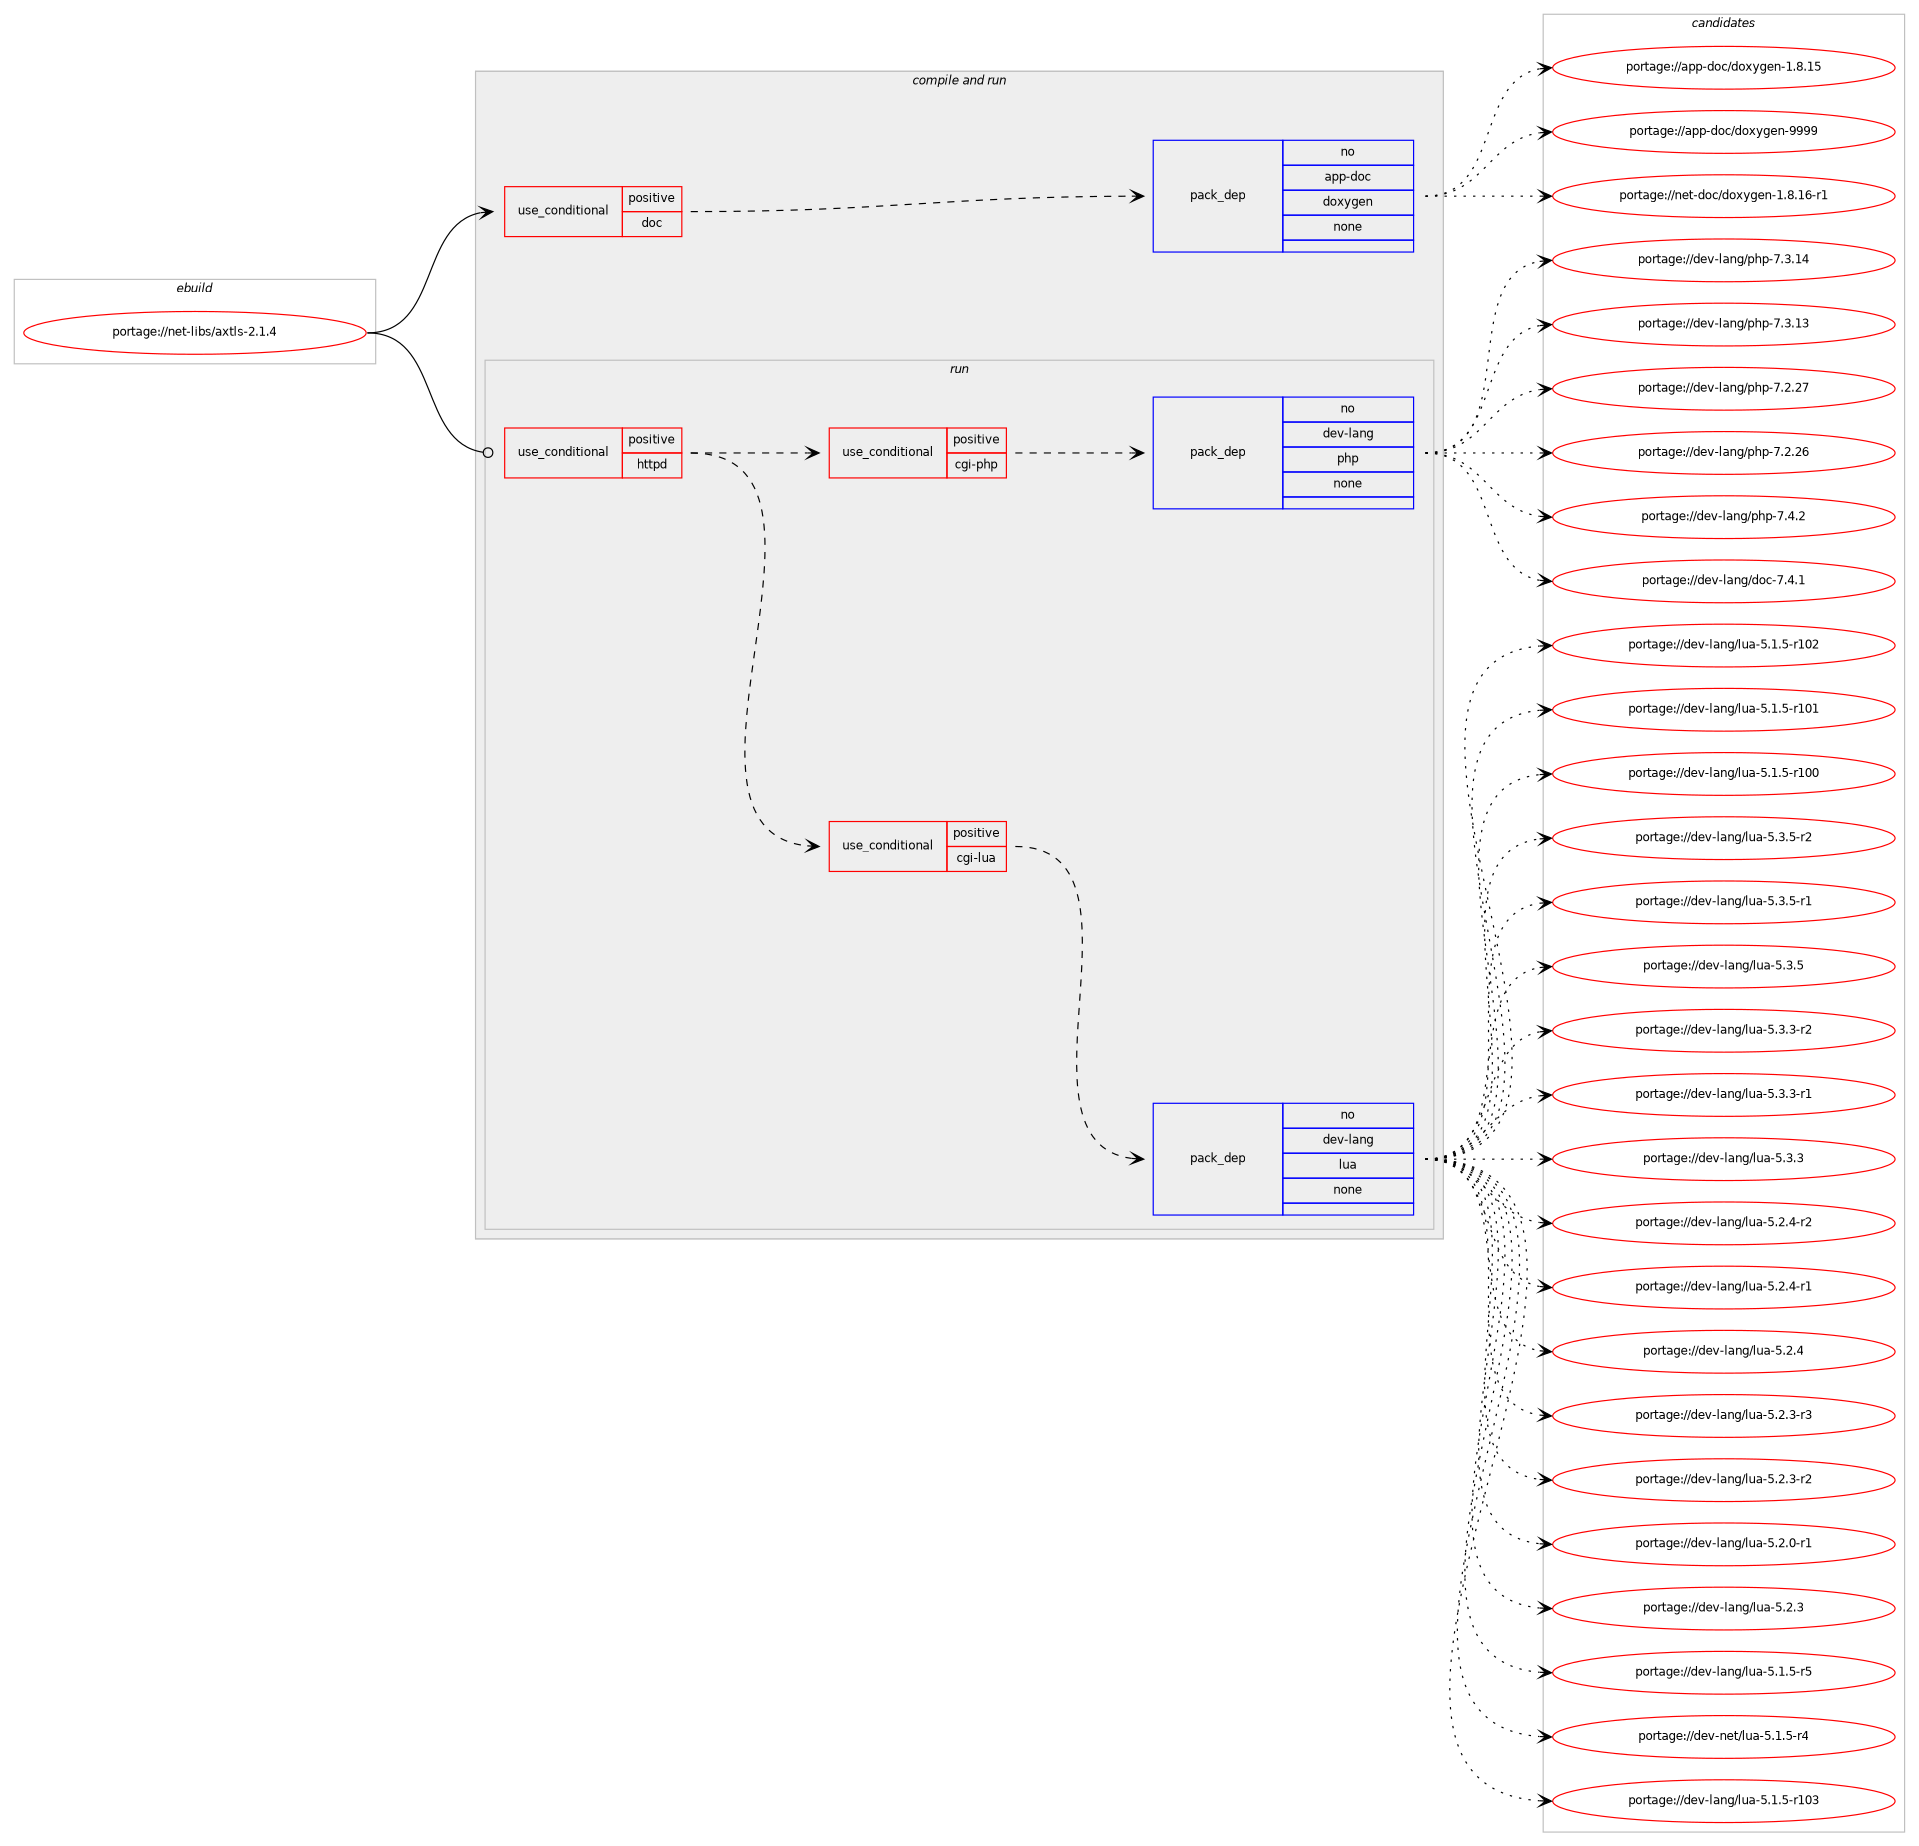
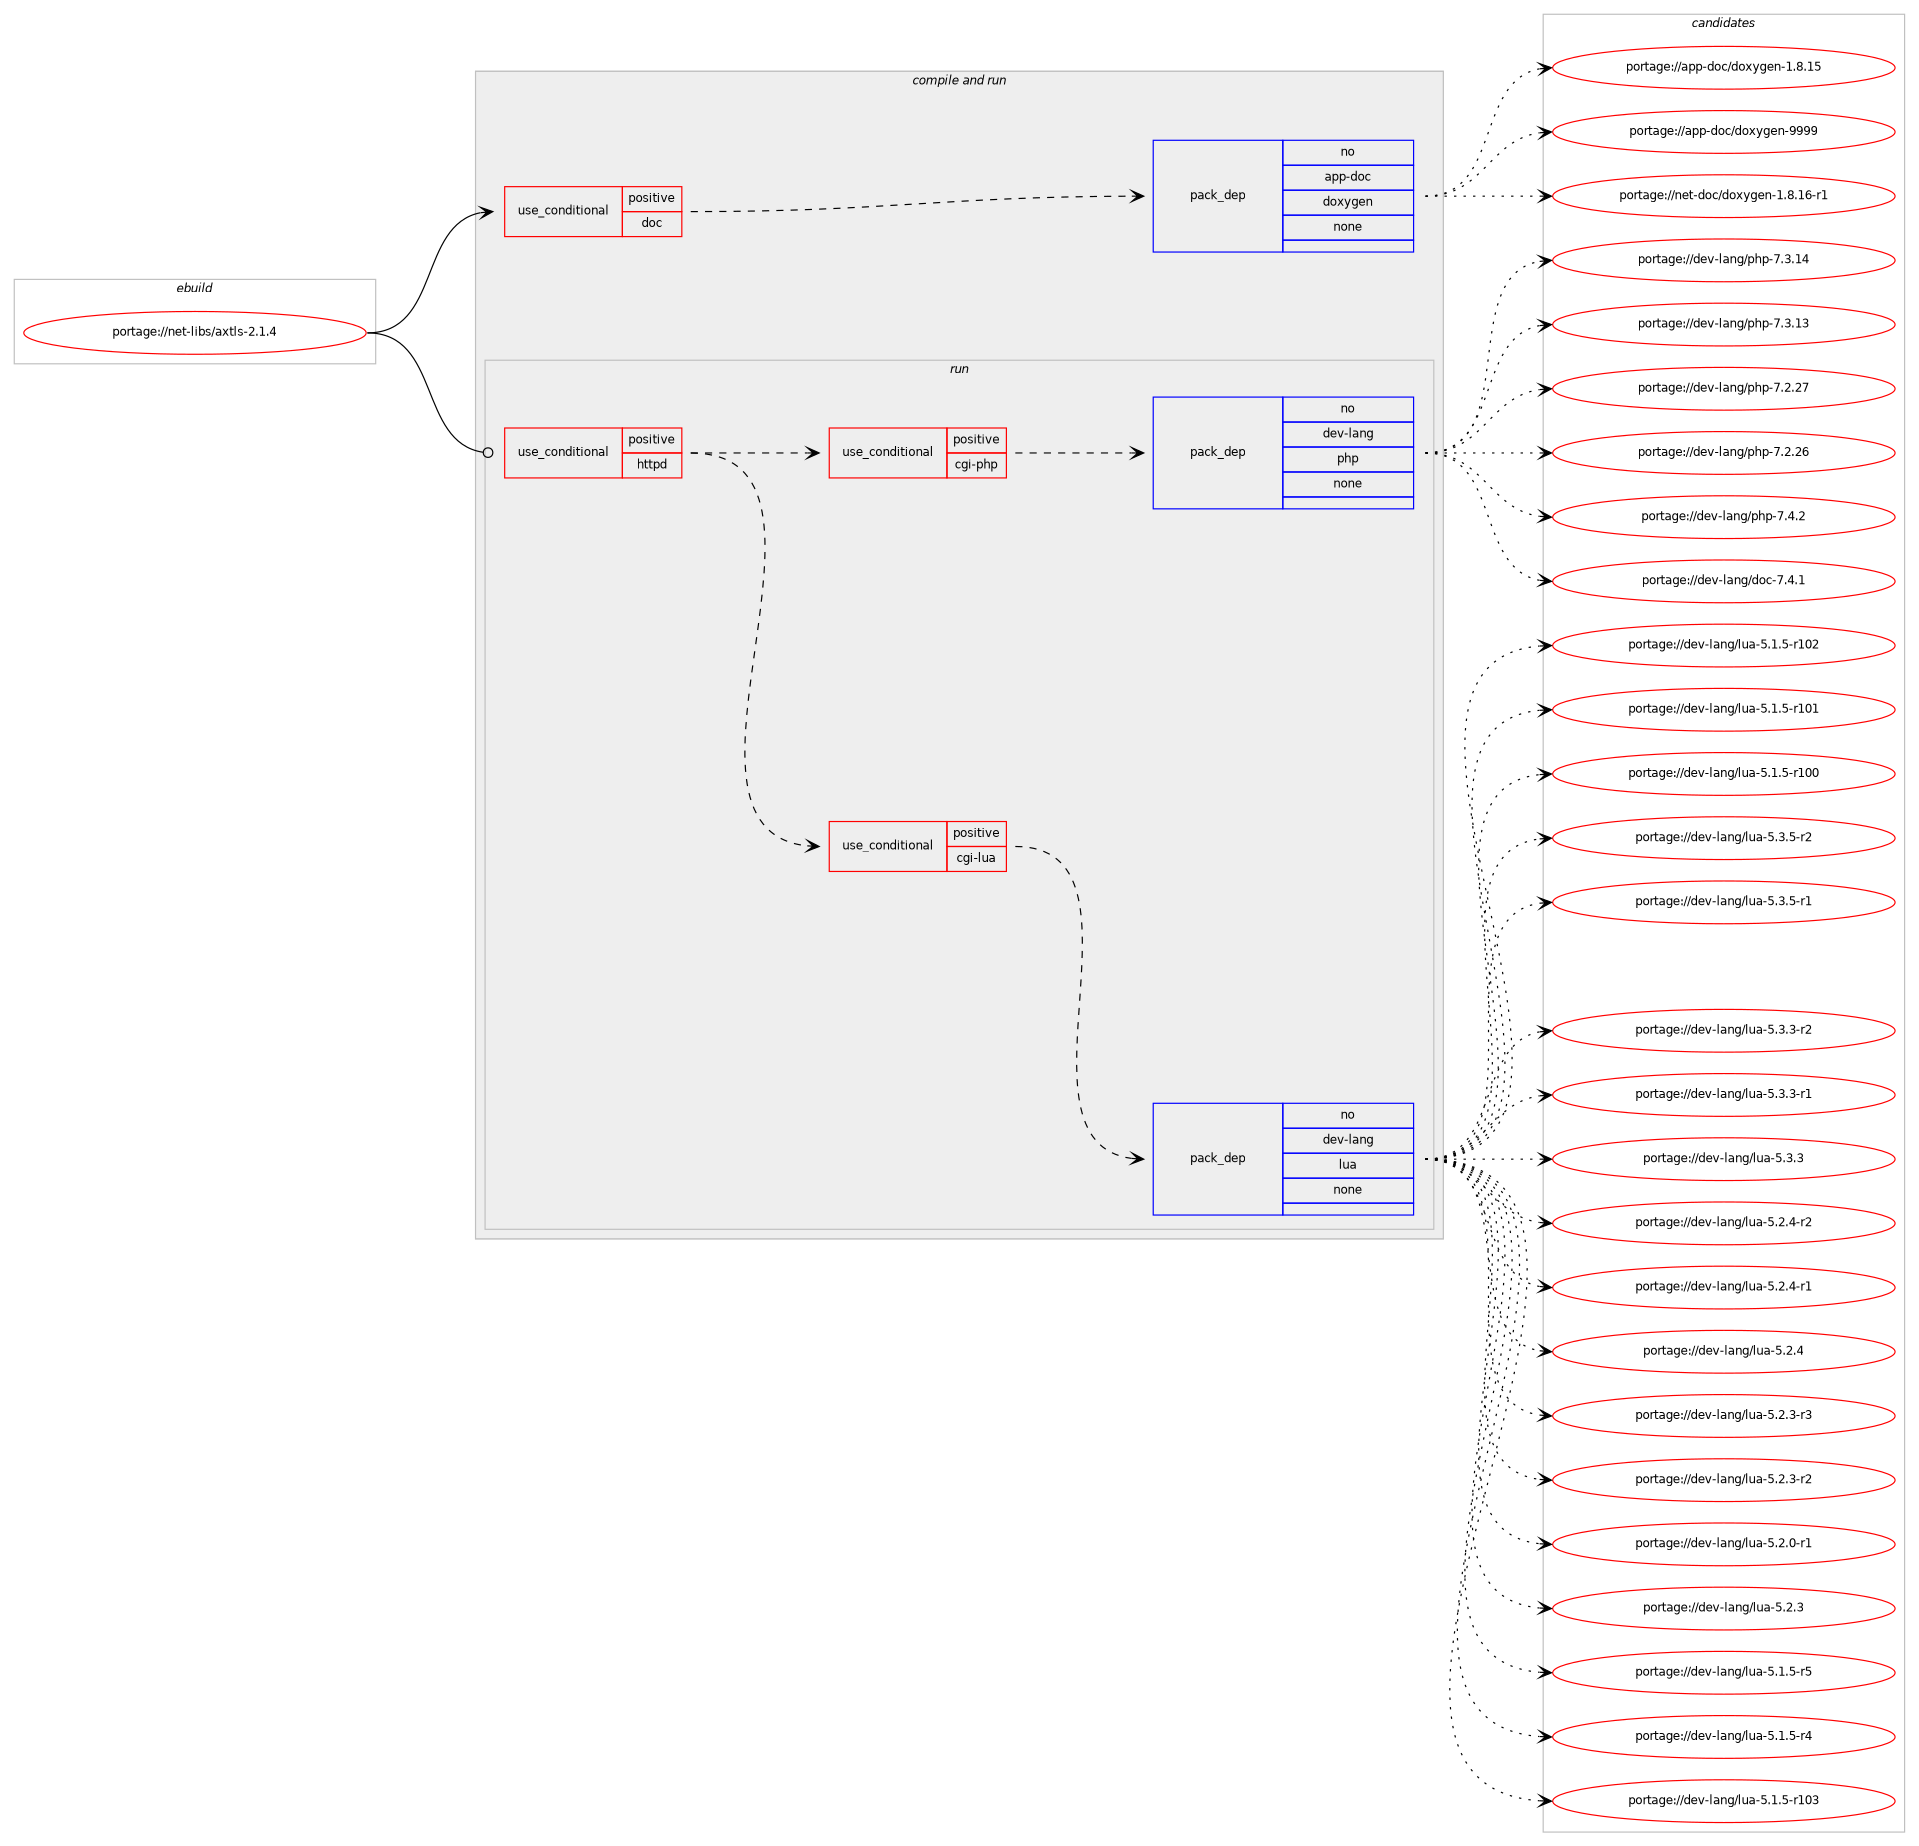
node "portage://dev-lang/lua-5.3.5": removed
node "portage://dev-net/lua-5.1.5-r4": label "portage://dev-net/lua-5.1.5-r4" -> "portage://dev-lang/lua-5.1.5-r4"
